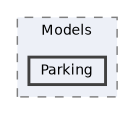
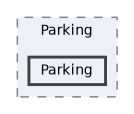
cluster "Models": label "Models" -> "Parking"
